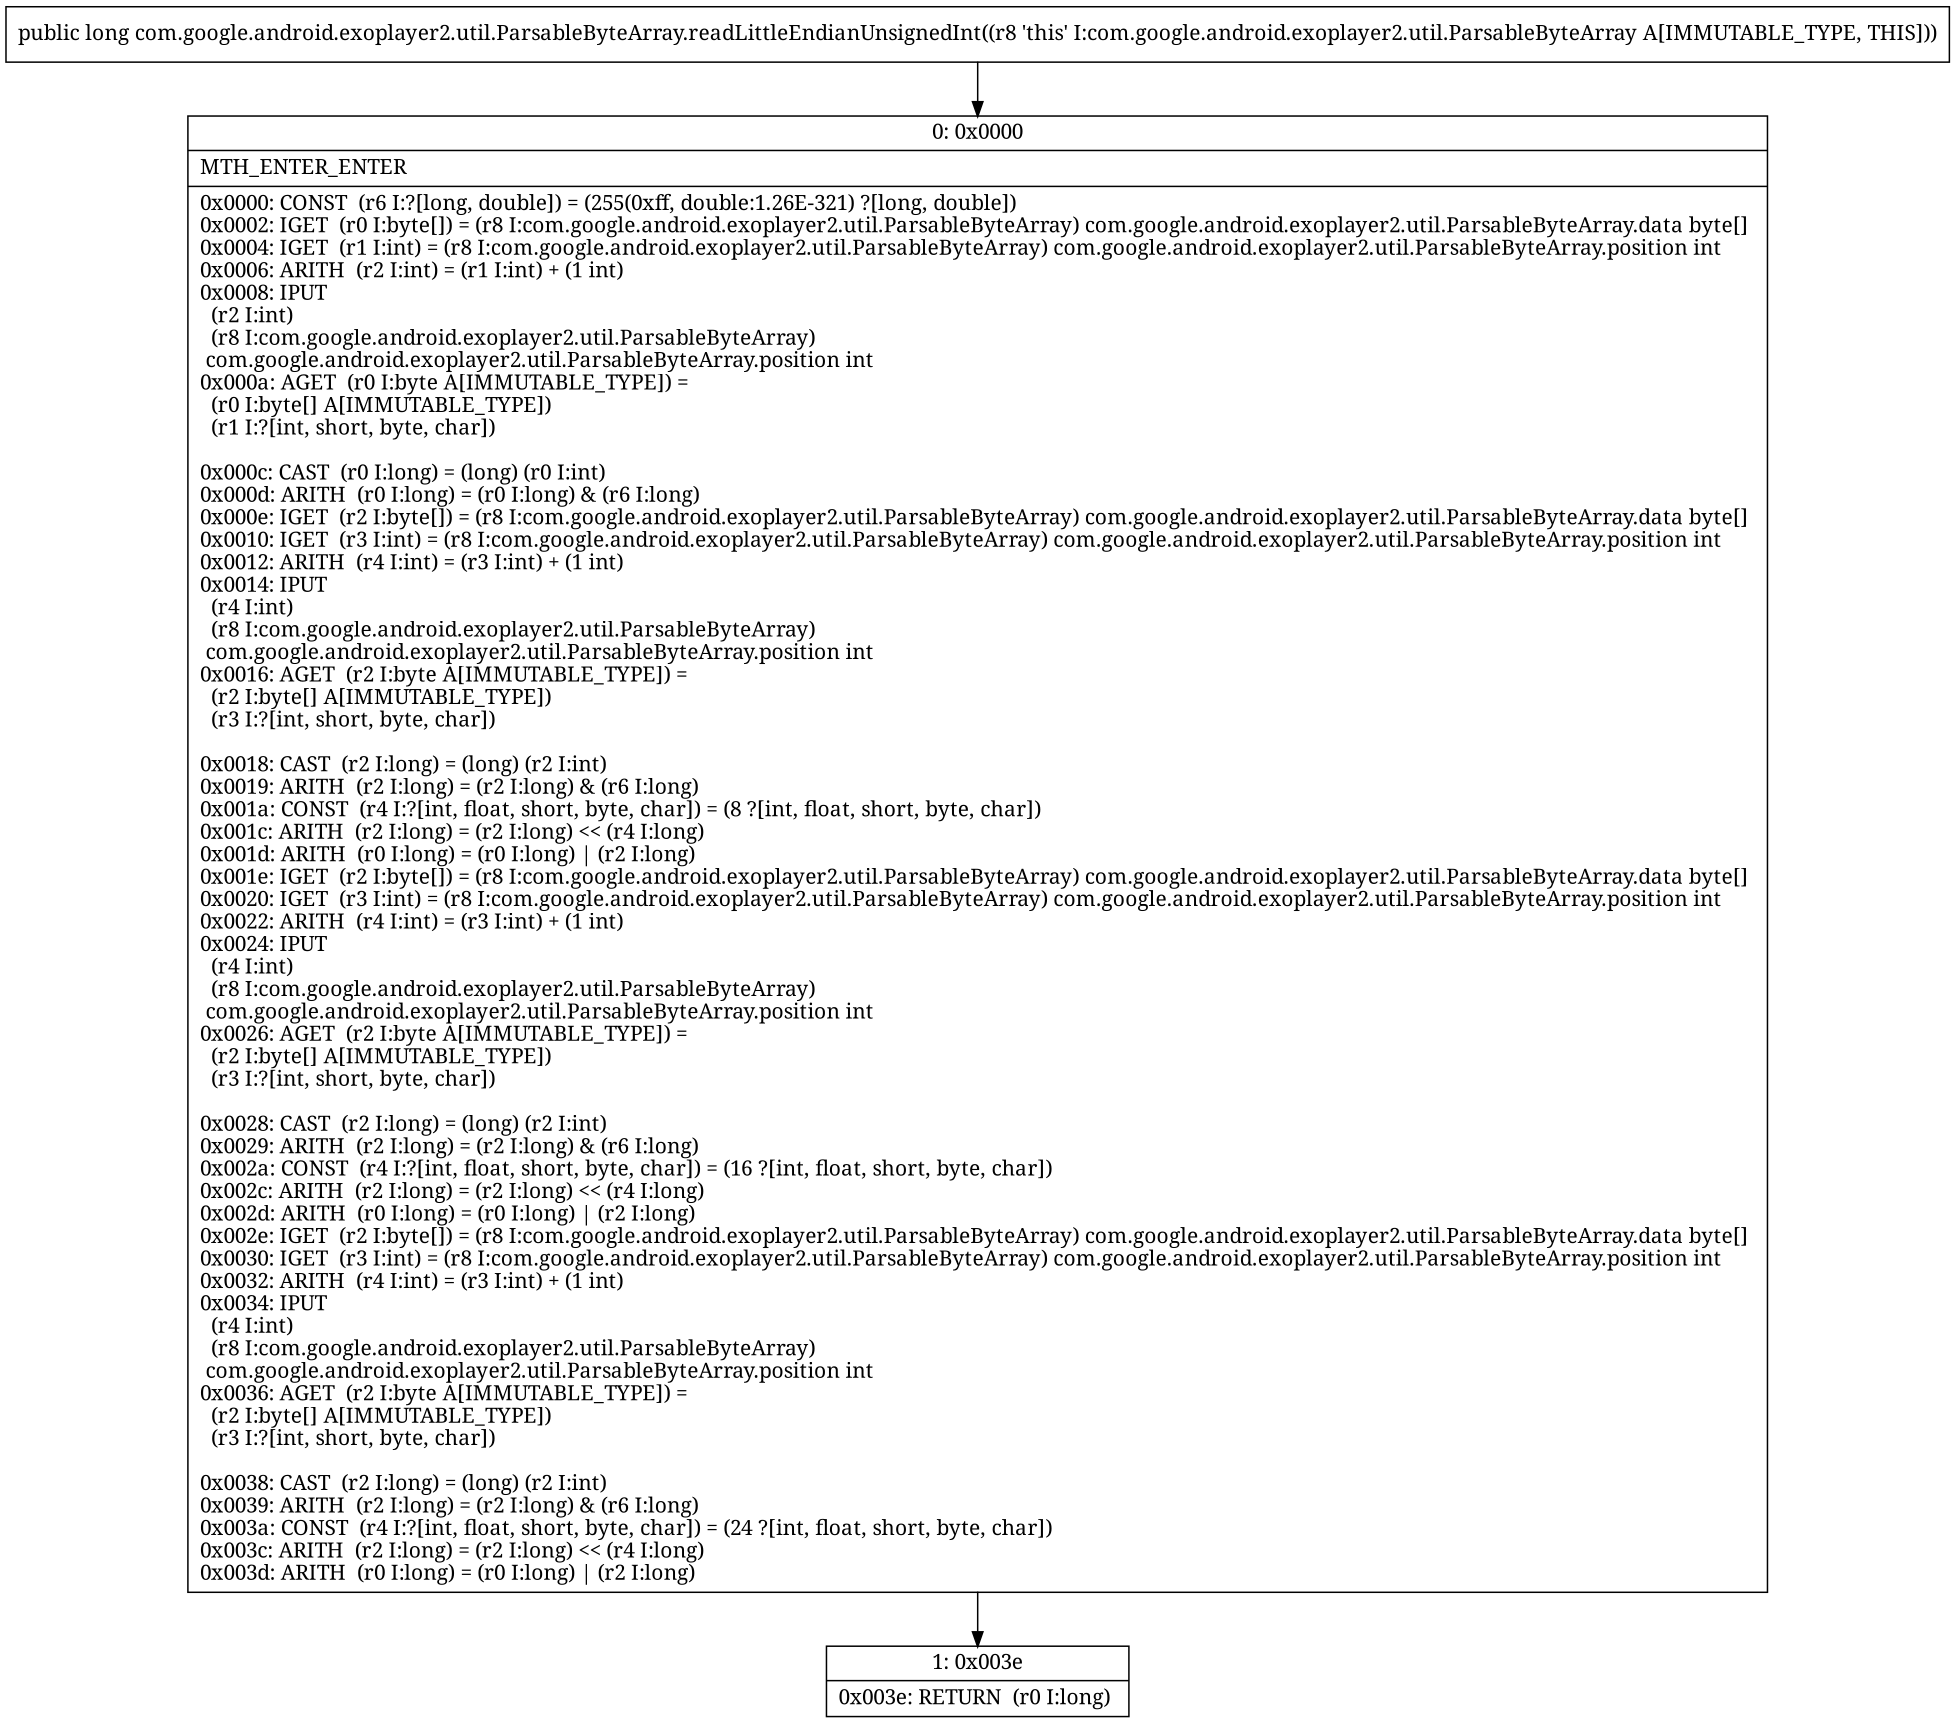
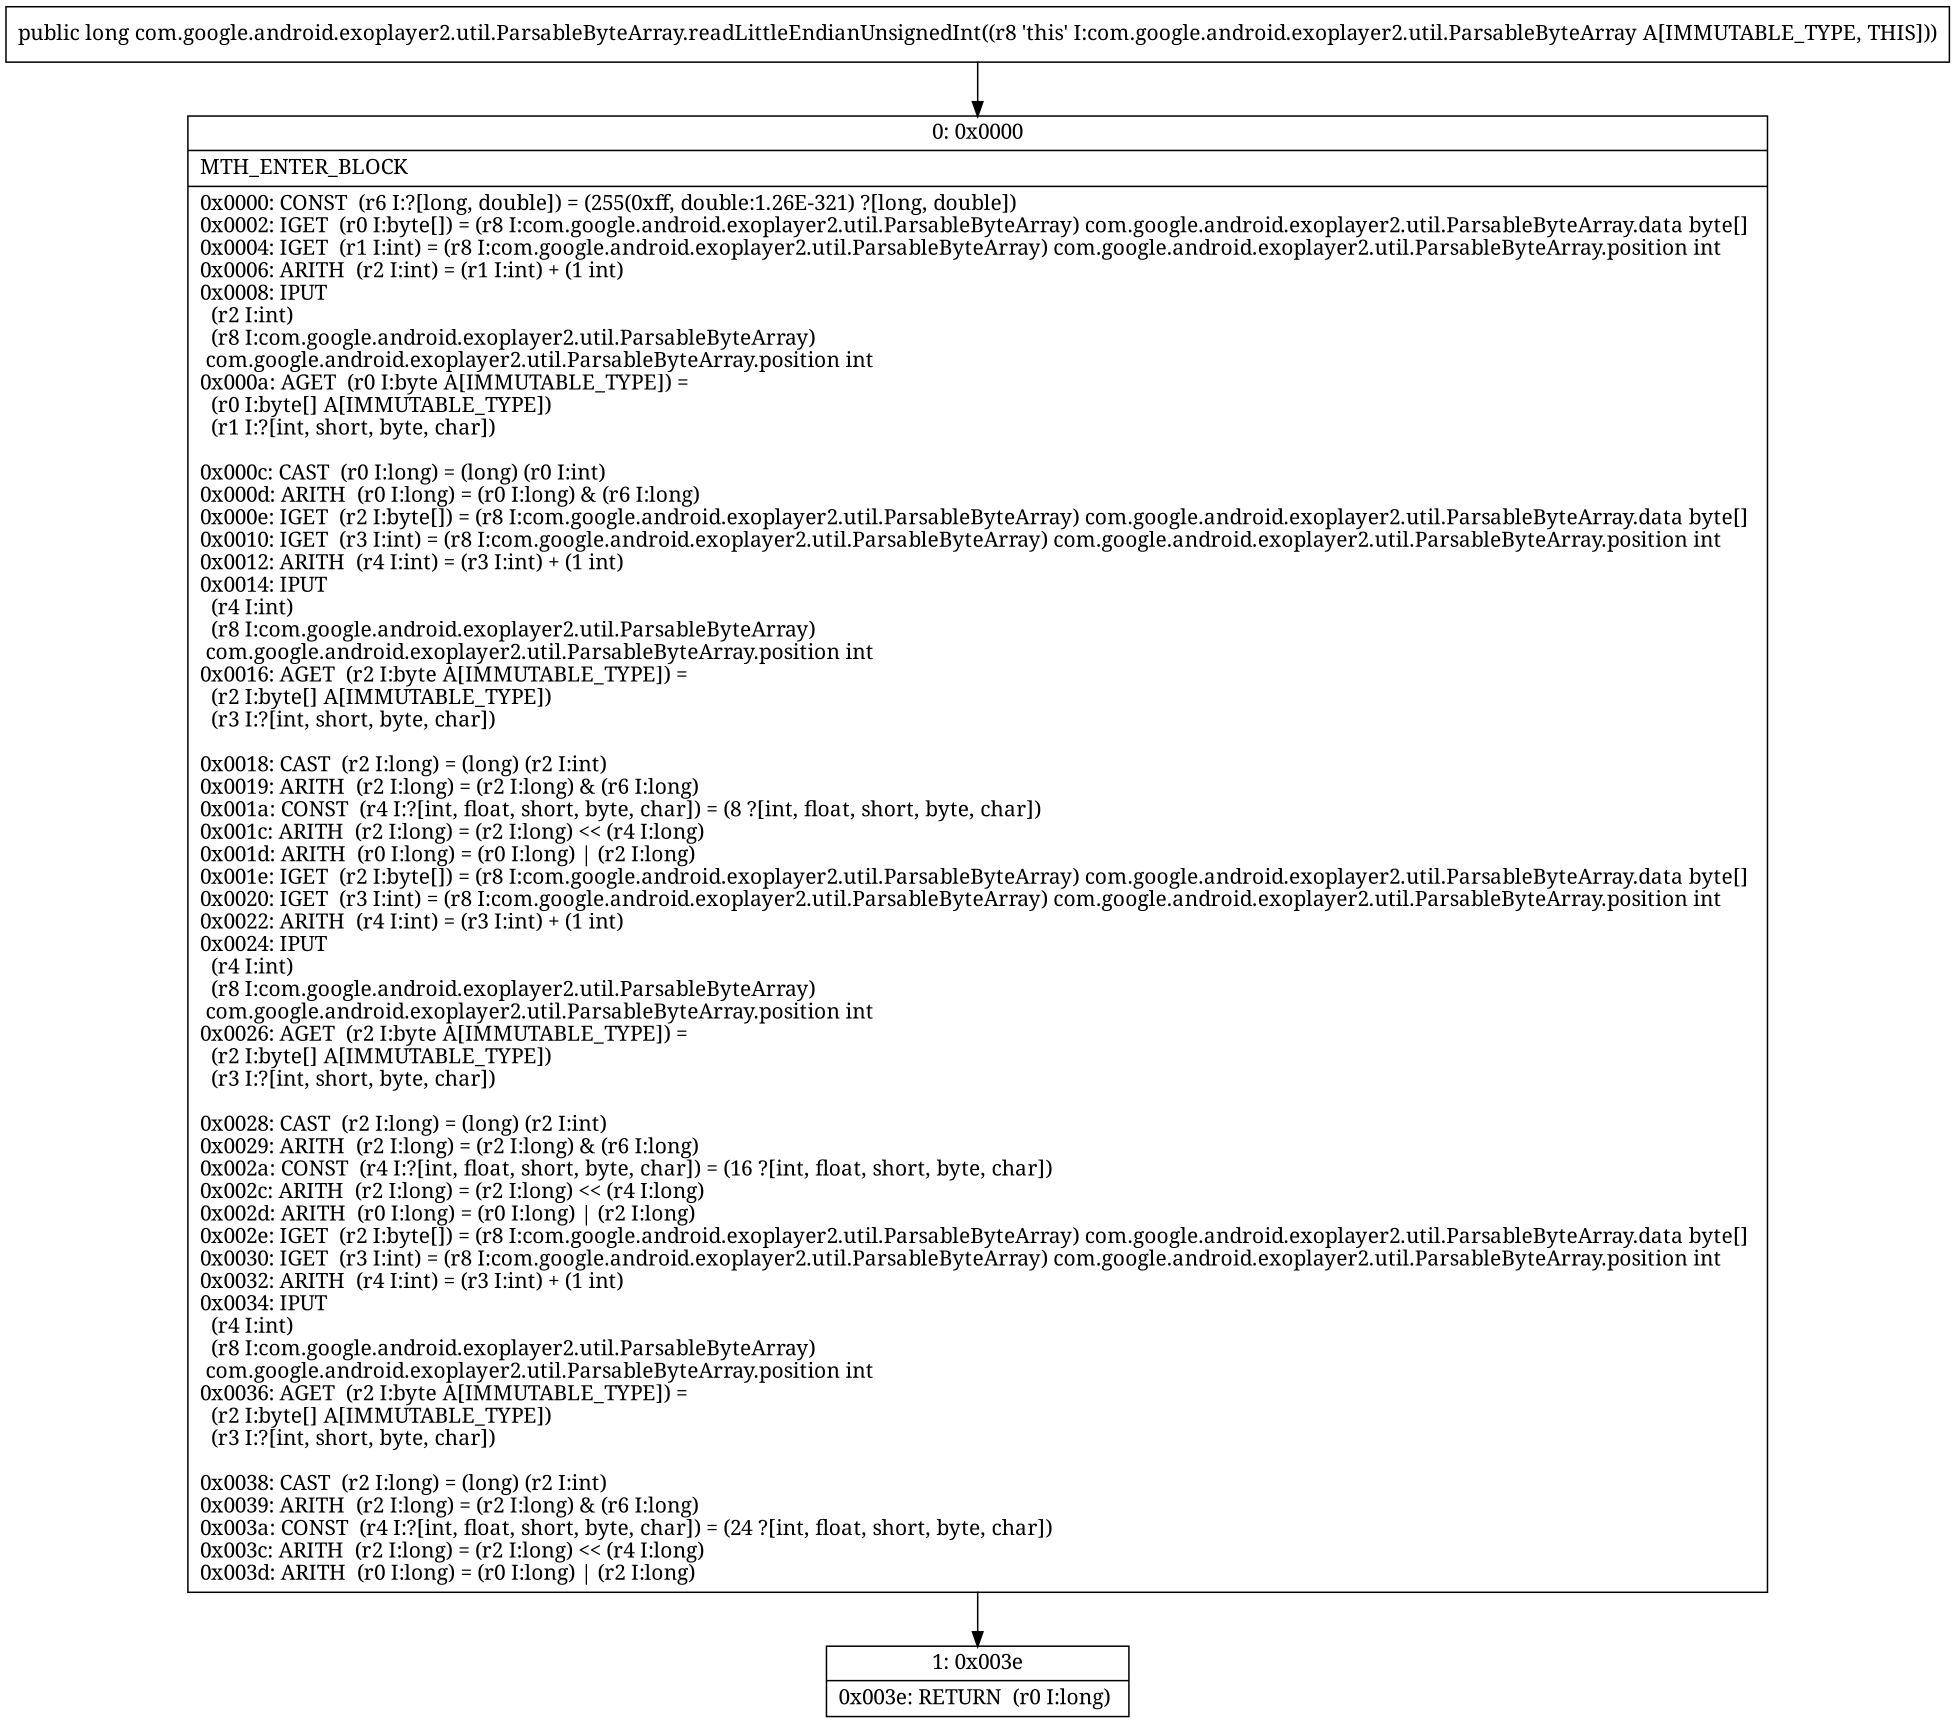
node "0: 0x0000": text "MTH_ENTER_ENTER" -> "MTH_ENTER_BLOCK"
